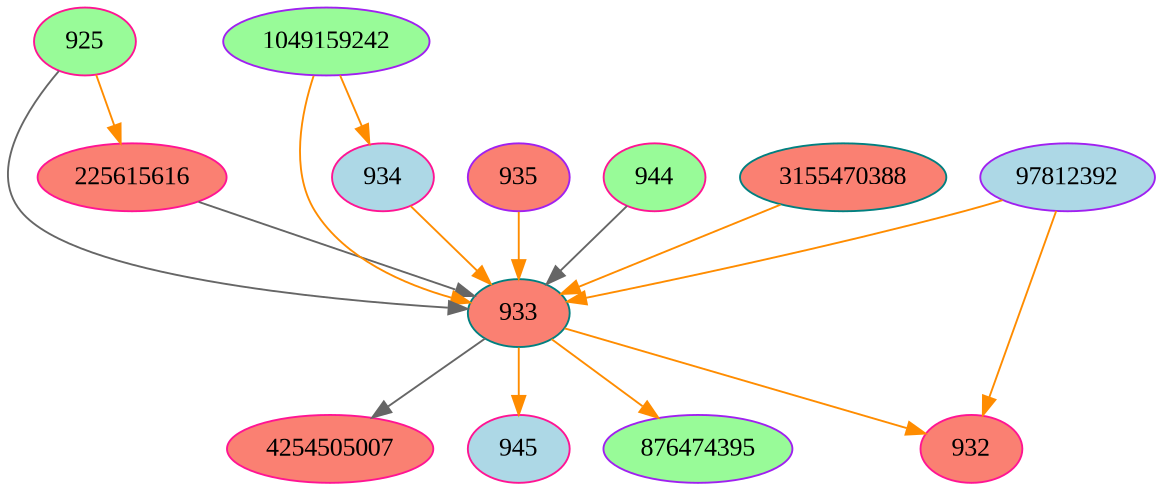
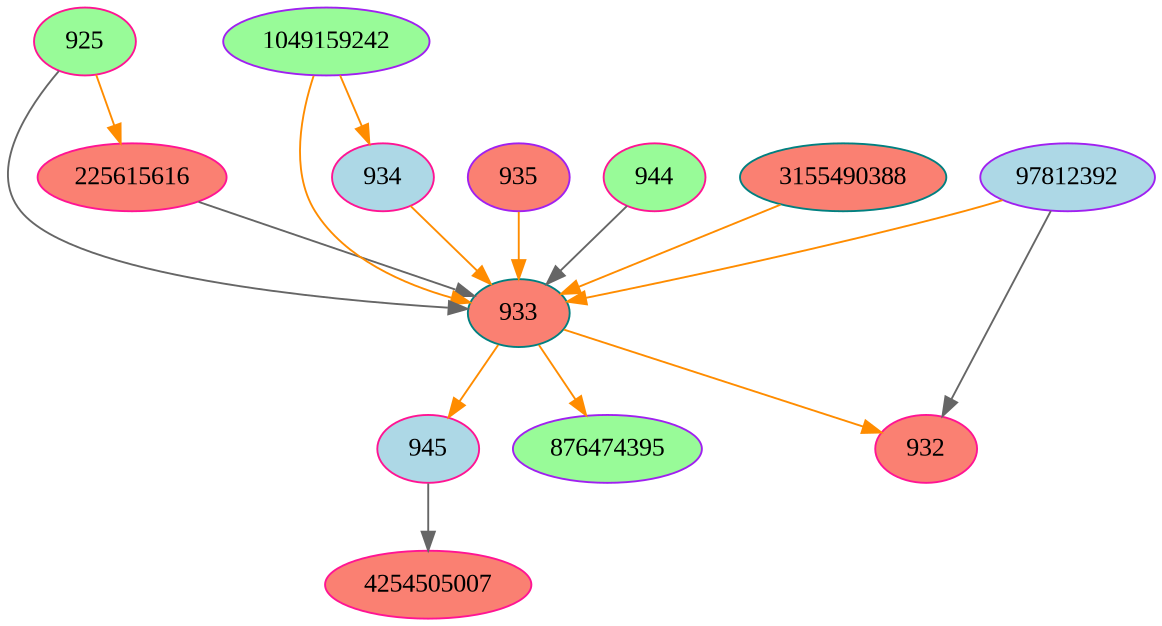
node "3155470388": label "3155470388" -> "3155490388"
edge "97812392" -> "932": color darkorange -> gray40
edge "933" -> "4254505007": now "945" -> "4254505007"
